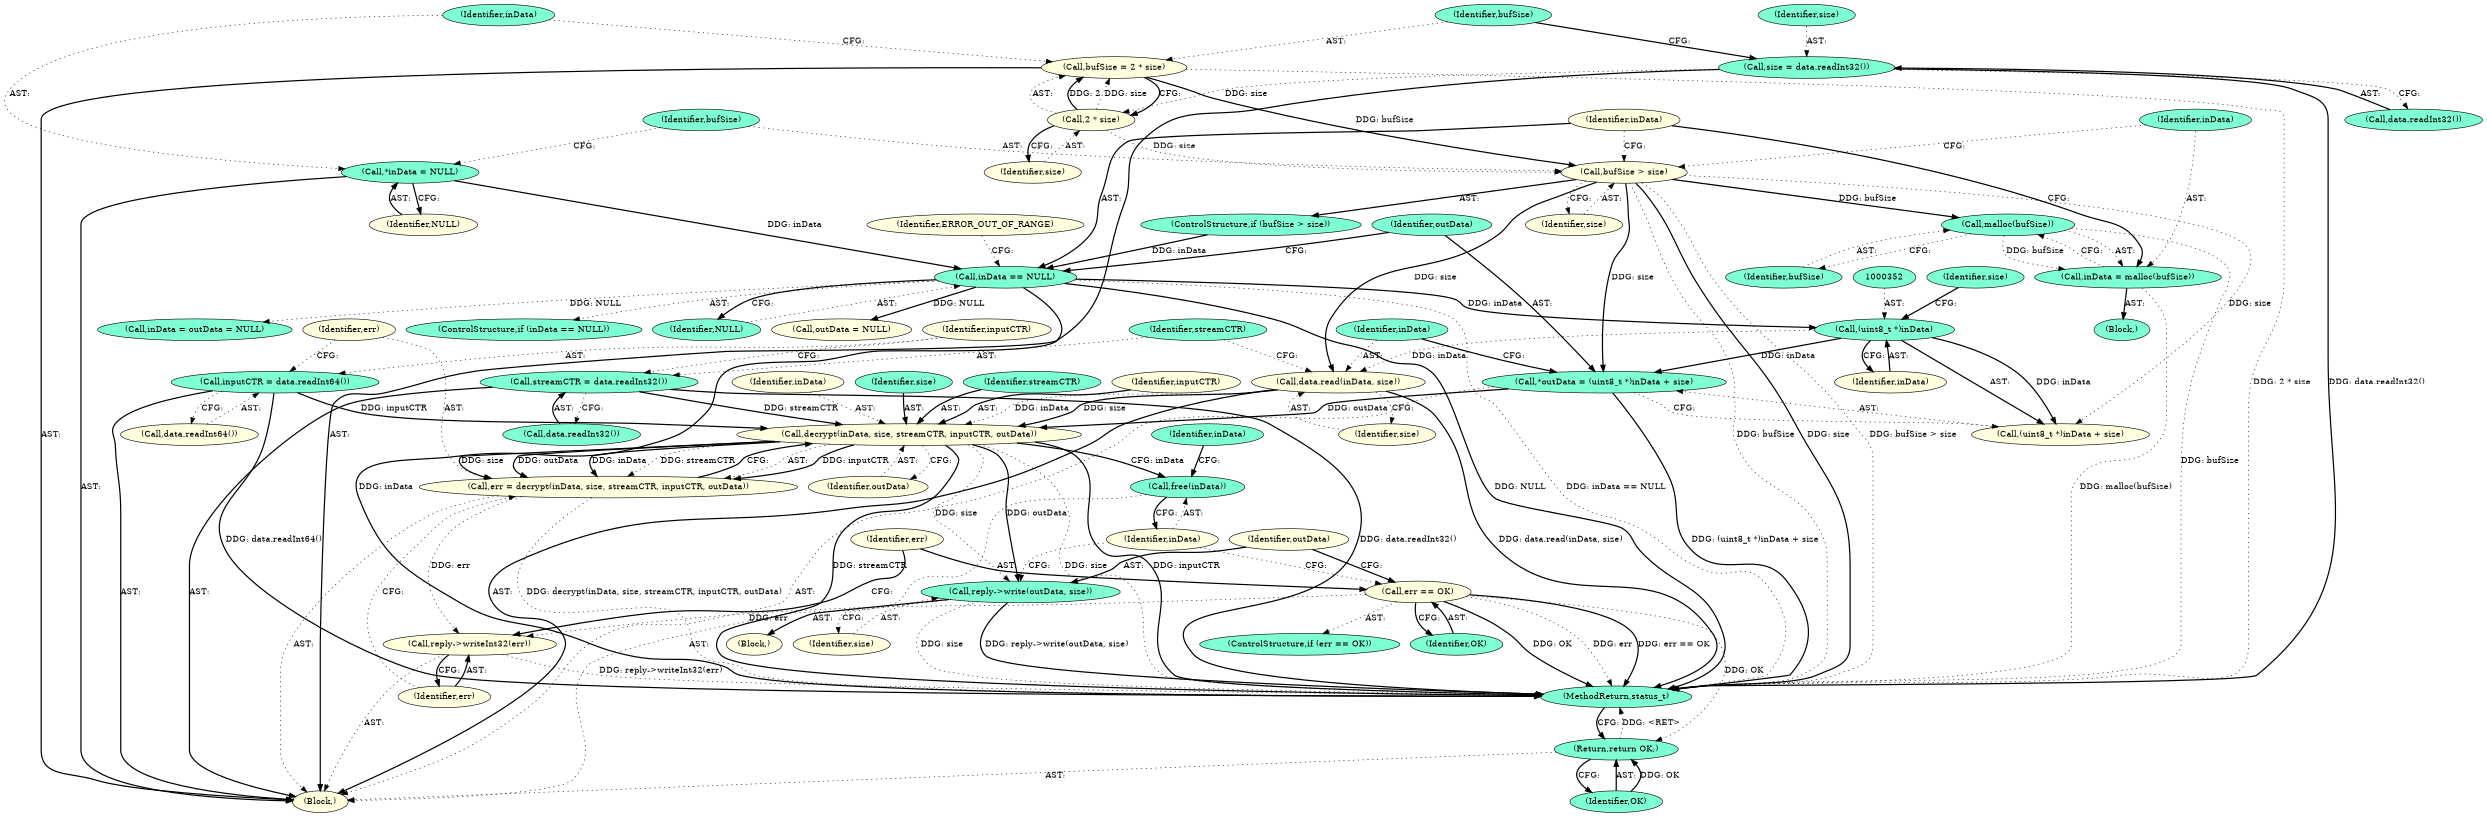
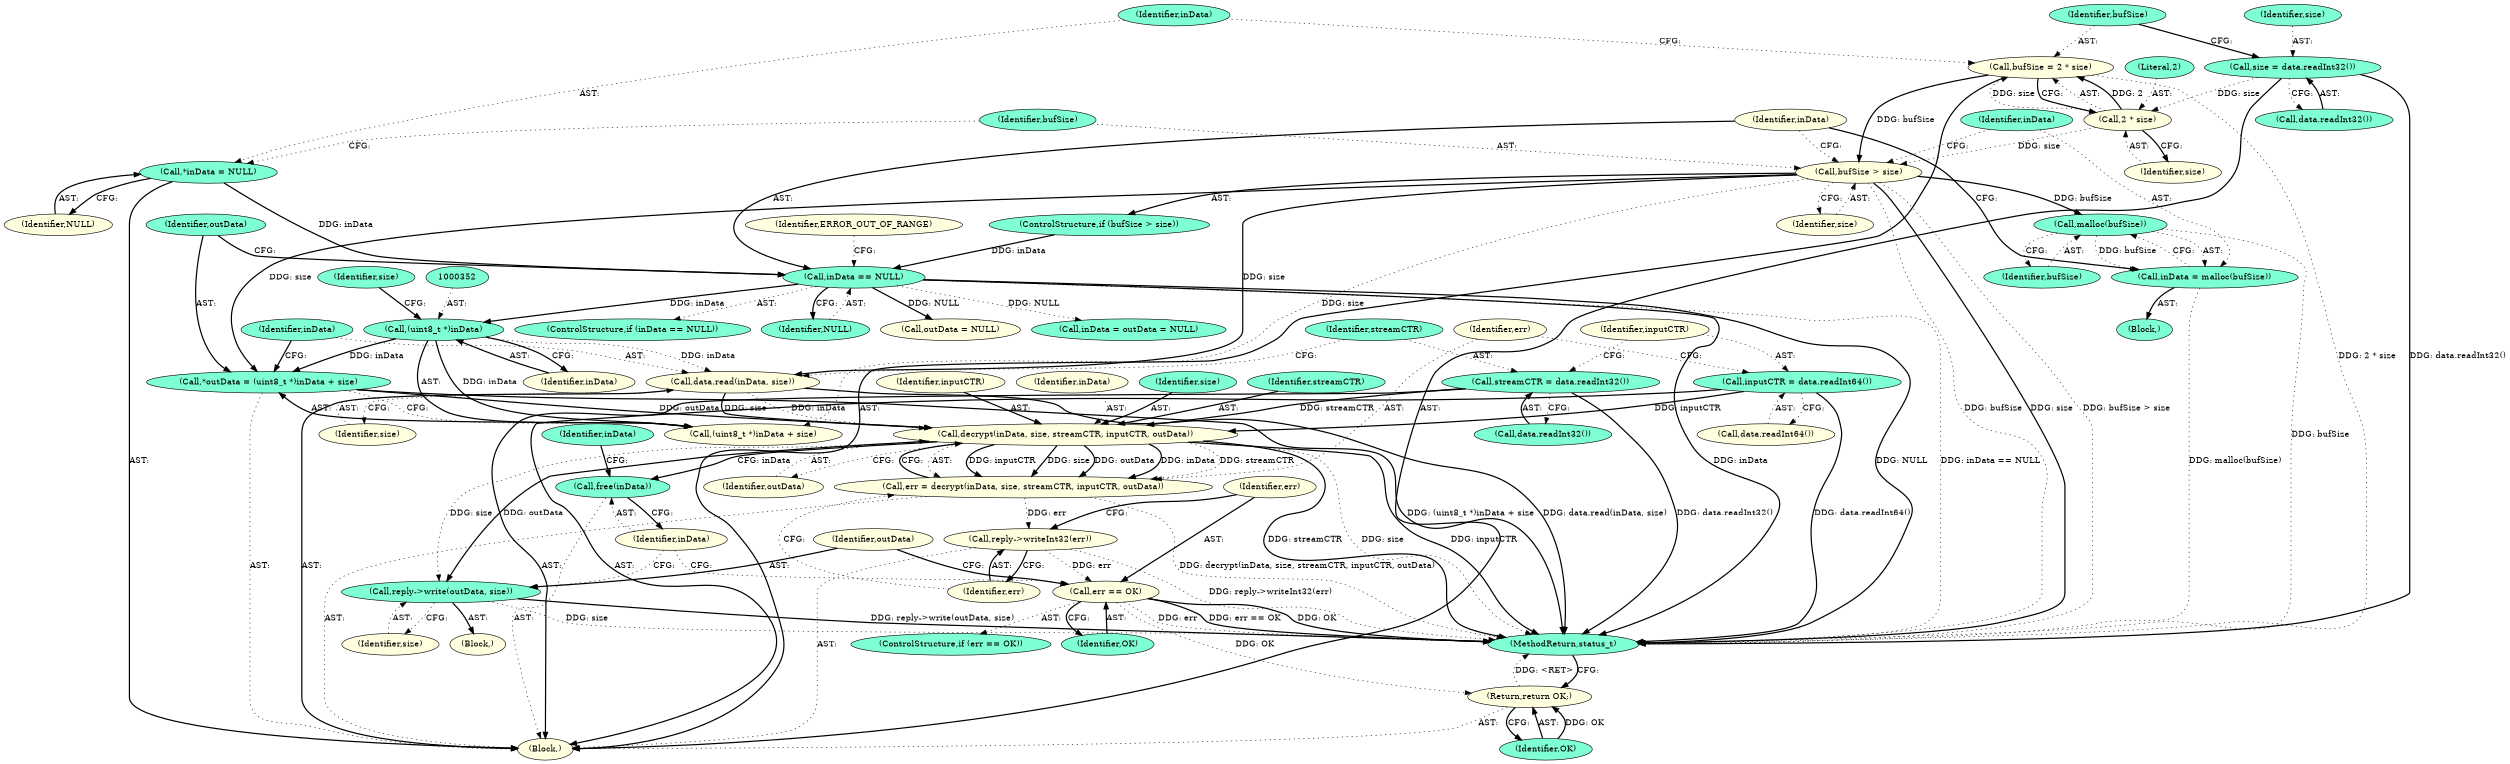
node "(Literal,2)": added
edge "(Call,(uint8_t *)inData + size)" -> "(Call,*outData = (uint8_t *)inData + size)": style dotted -> bold
edge "(Call,err == OK)" -> "(Call,reply->writeInt32(err))": reversed
node "(Return,return OK;)": fillcolor aquamarine -> lightyellow
